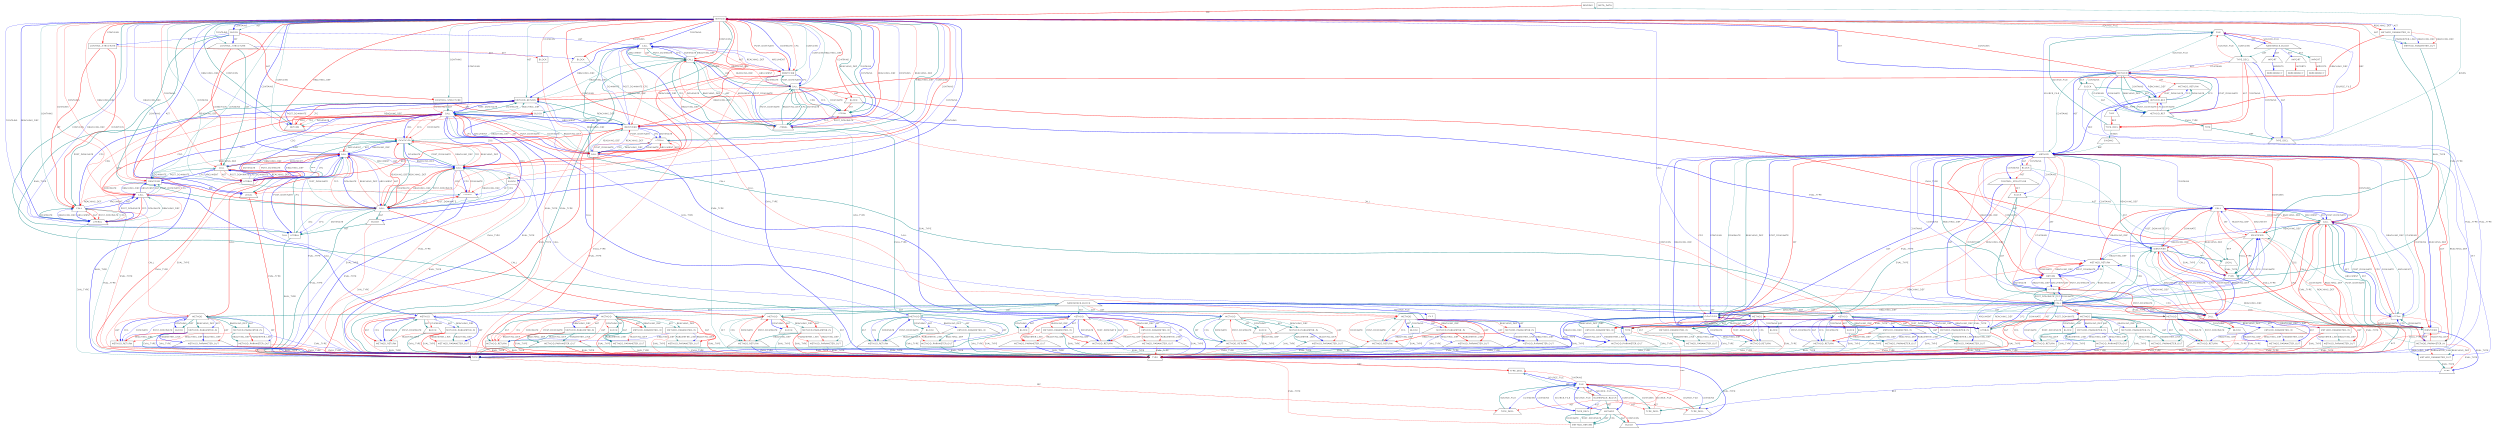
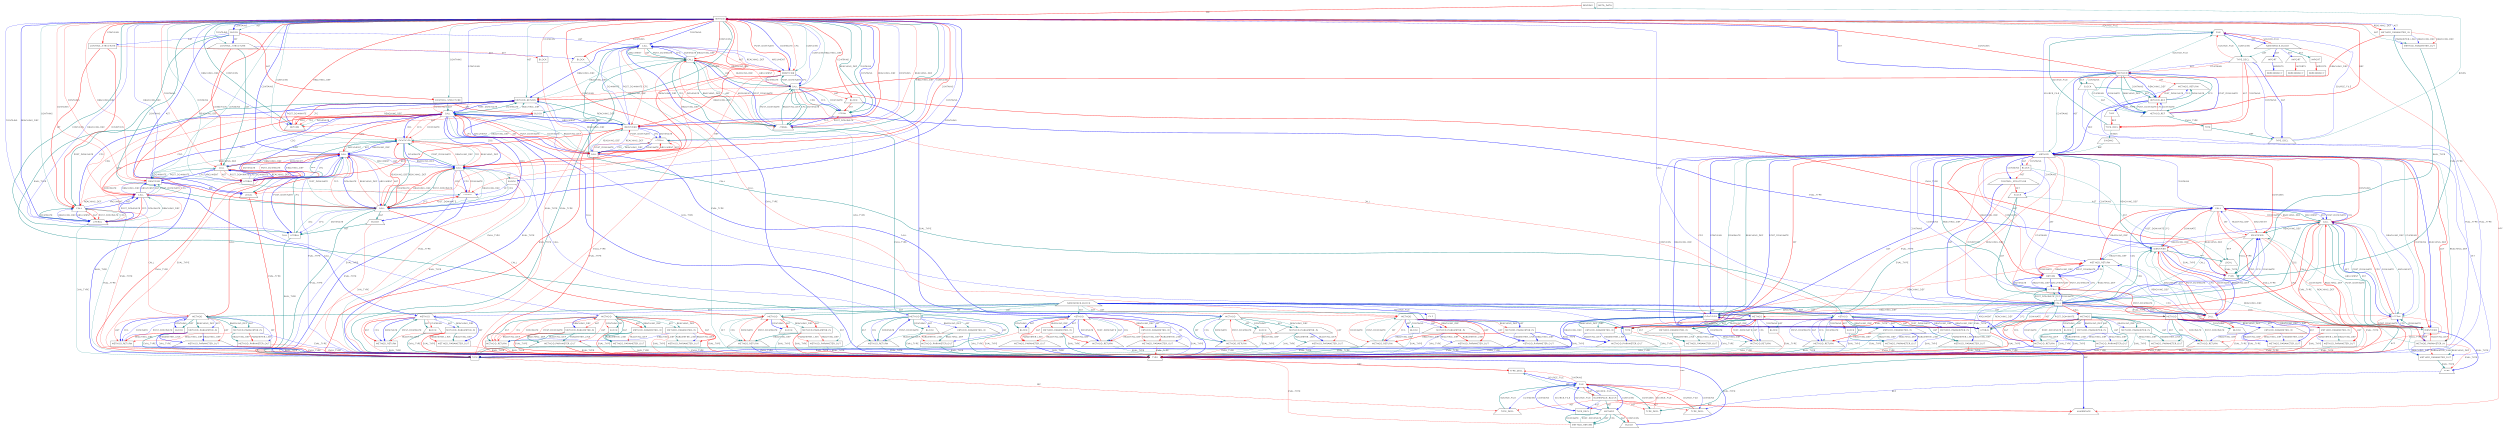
node "NAMESPACE": added
